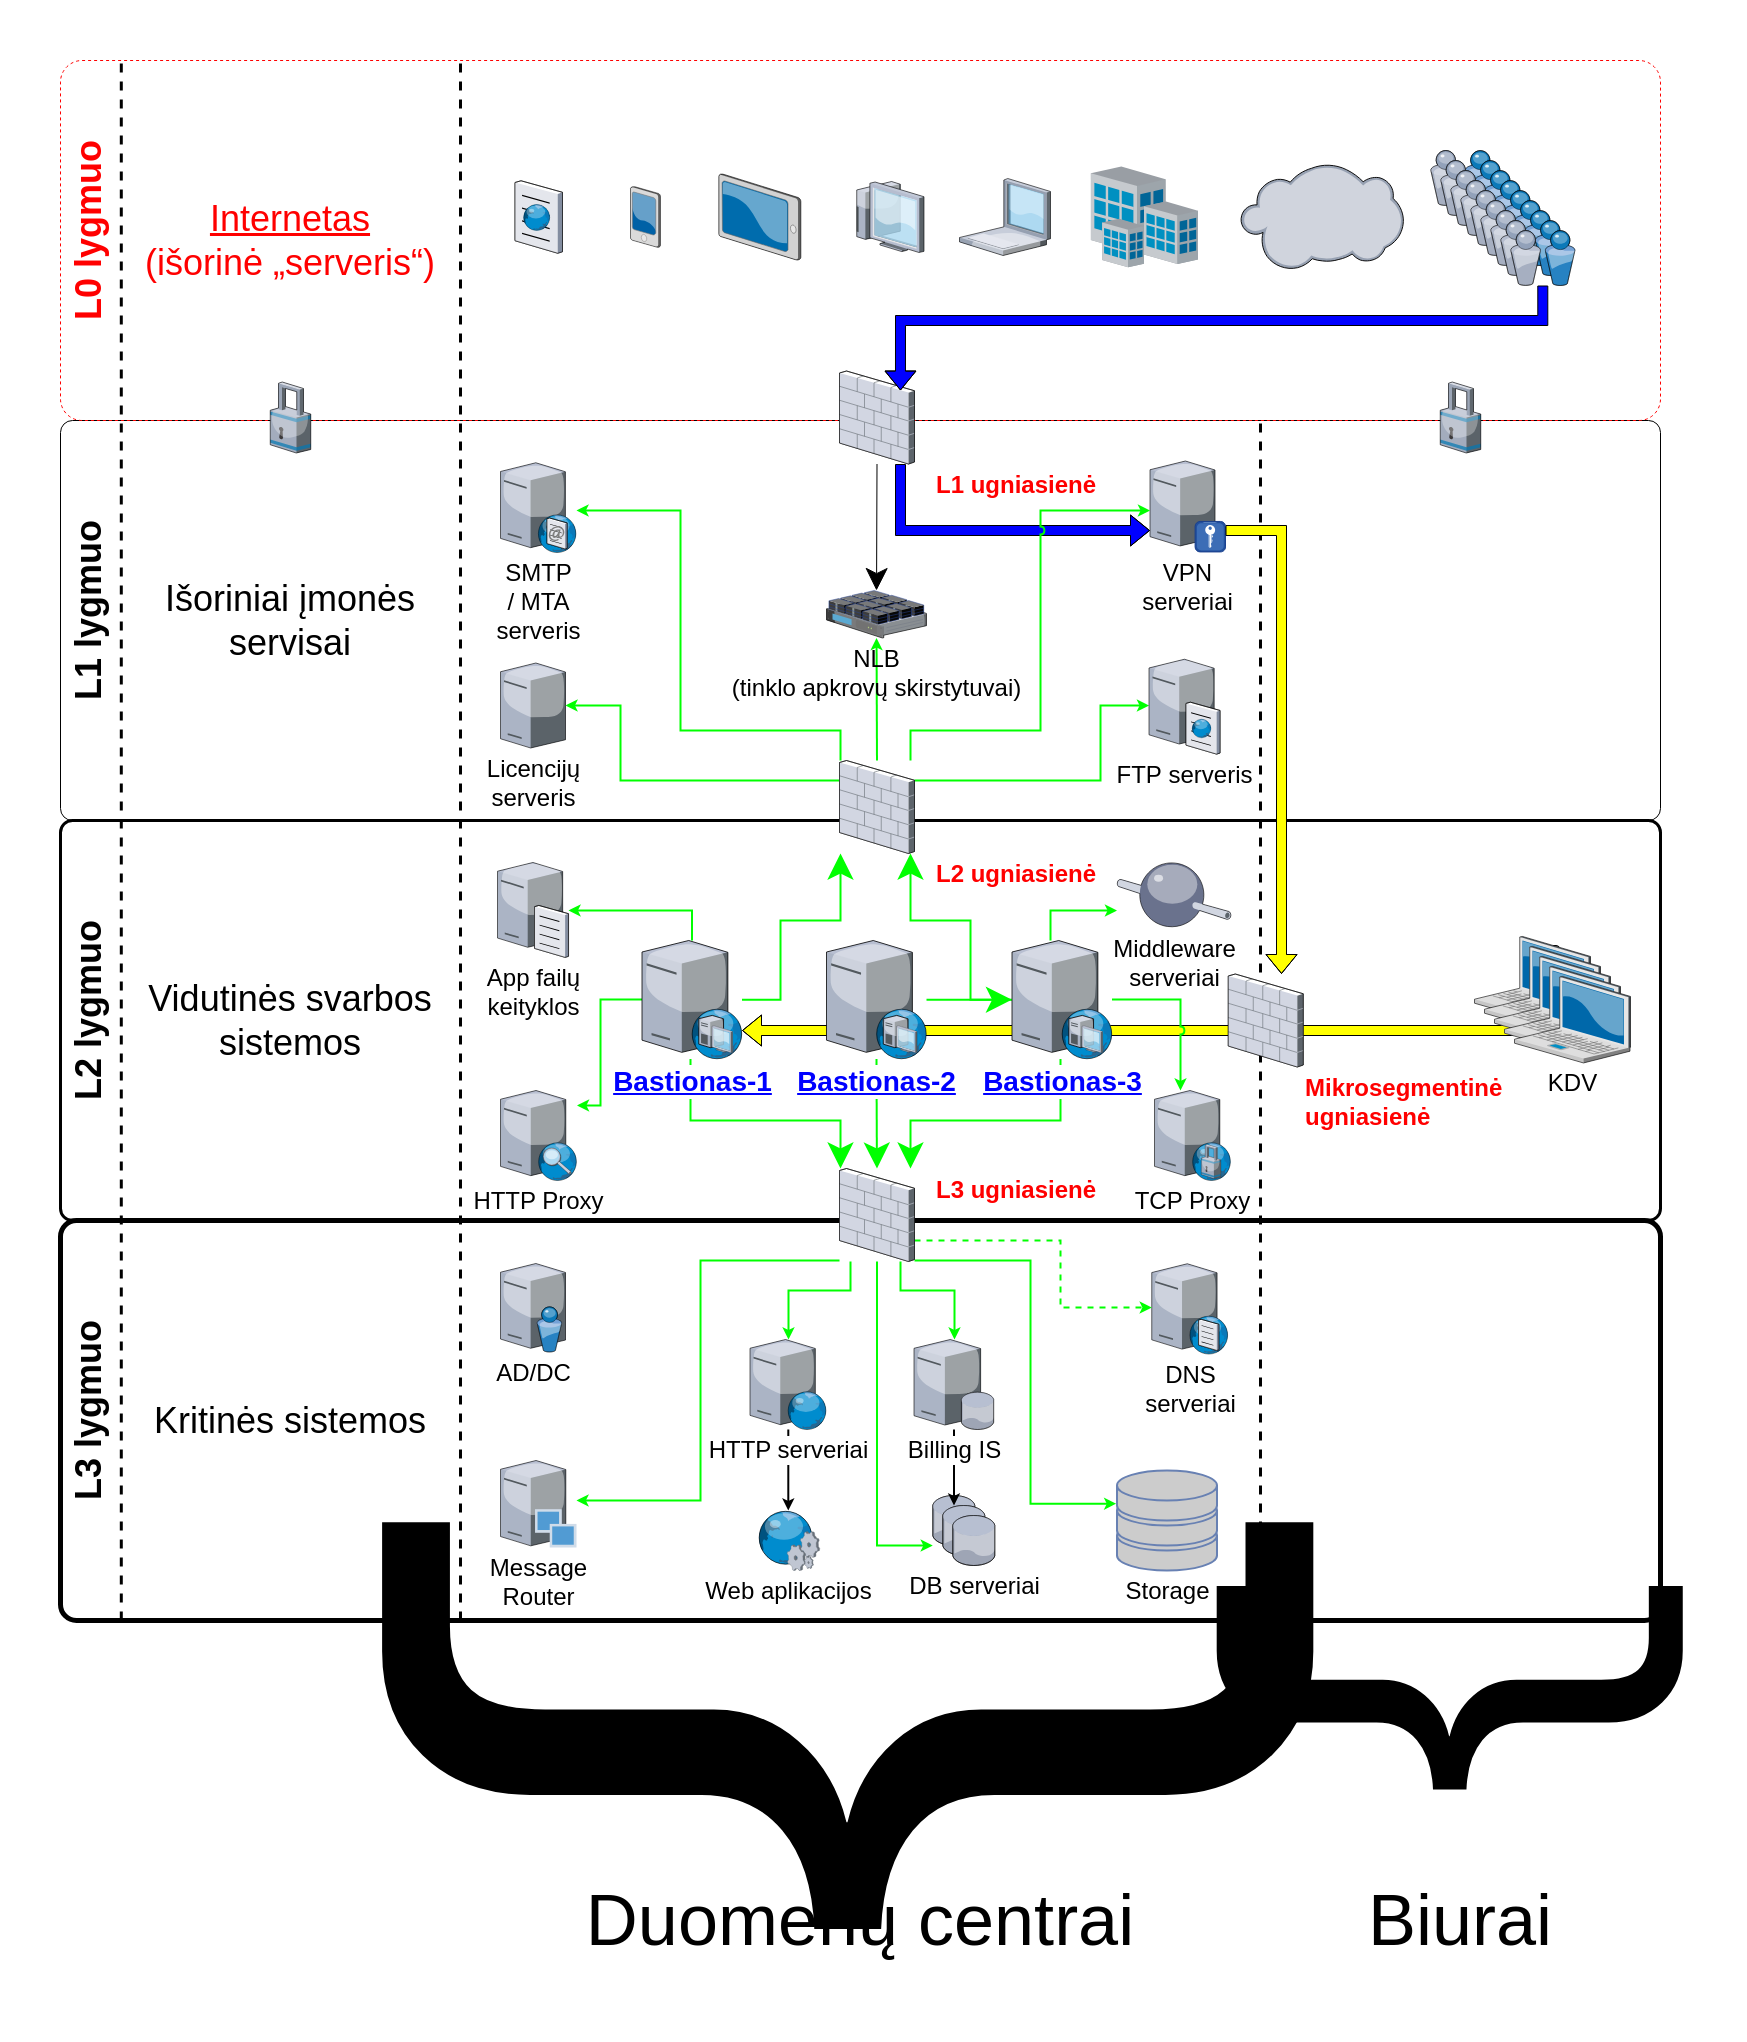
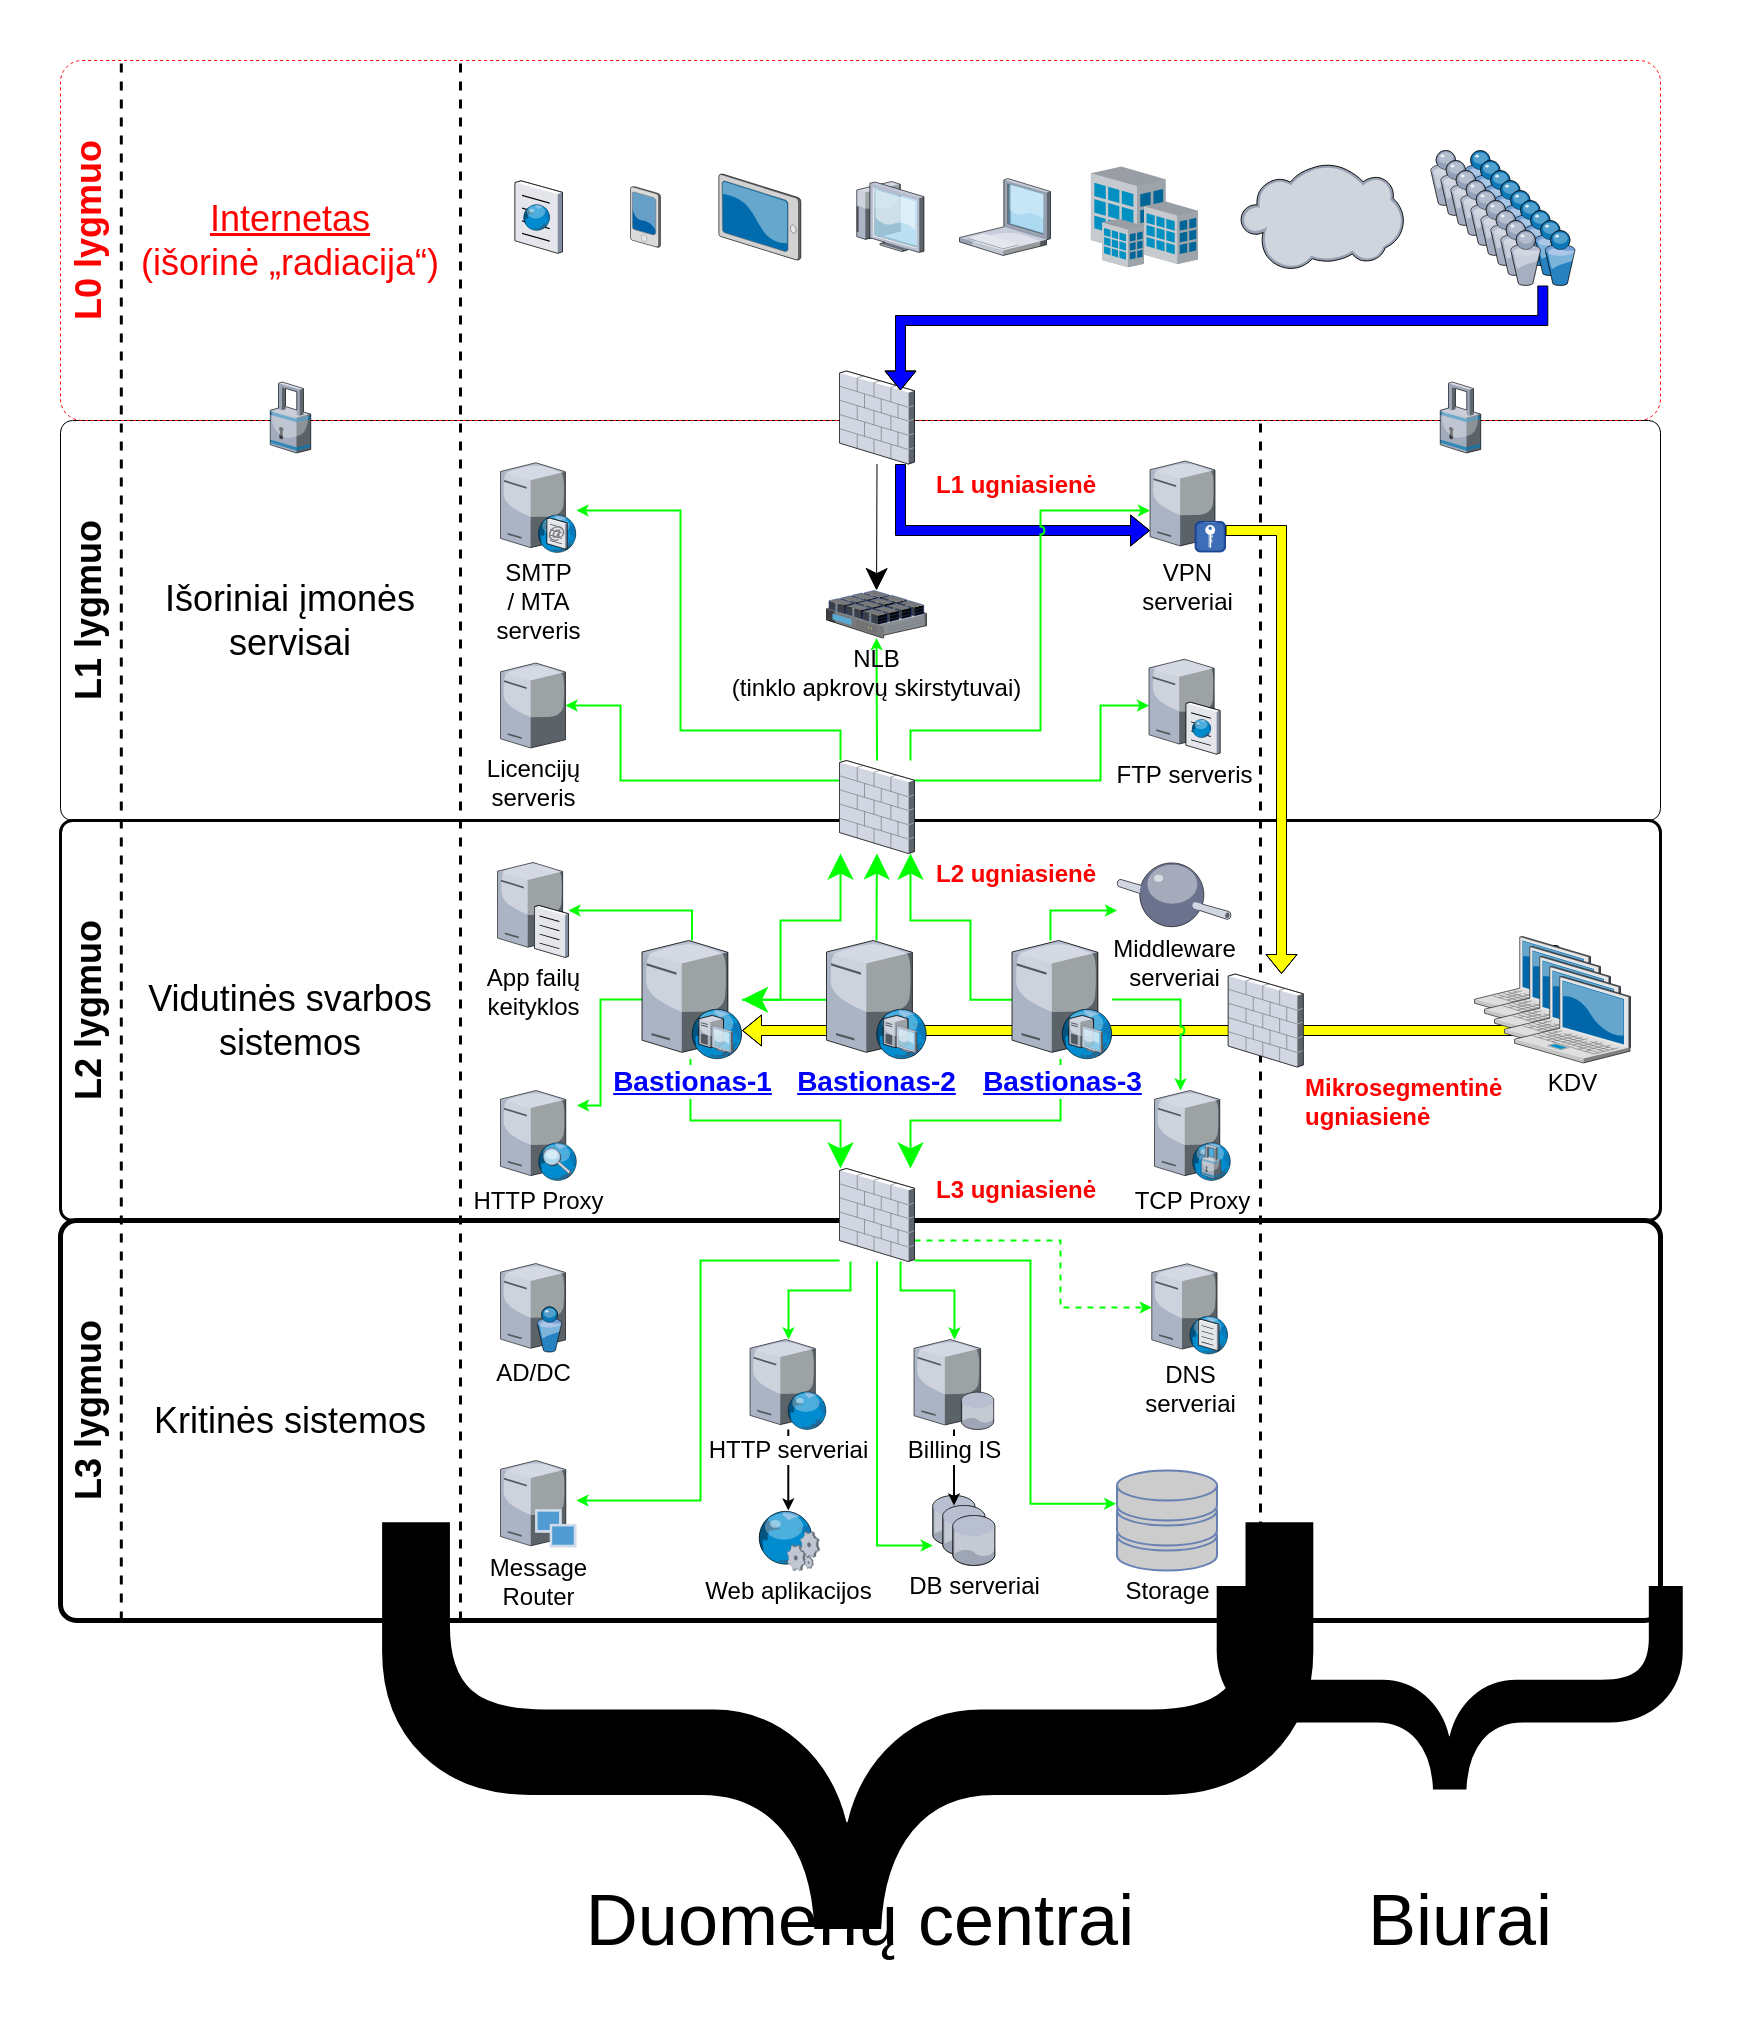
node "Internetas (išorinė „serveris“)": label "Internetas (išorinė „serveris“)" -> "Internetas (išorinė „radiacija“)"
edge "Bastionas-2" -> "Bastionas-3": now "Bastionas-2" -> "L2 ugniasienė"
edge "Bastionas-2" -> "L3 ugniasienė": now "Bastionas-2" -> "Bastionas-1"
